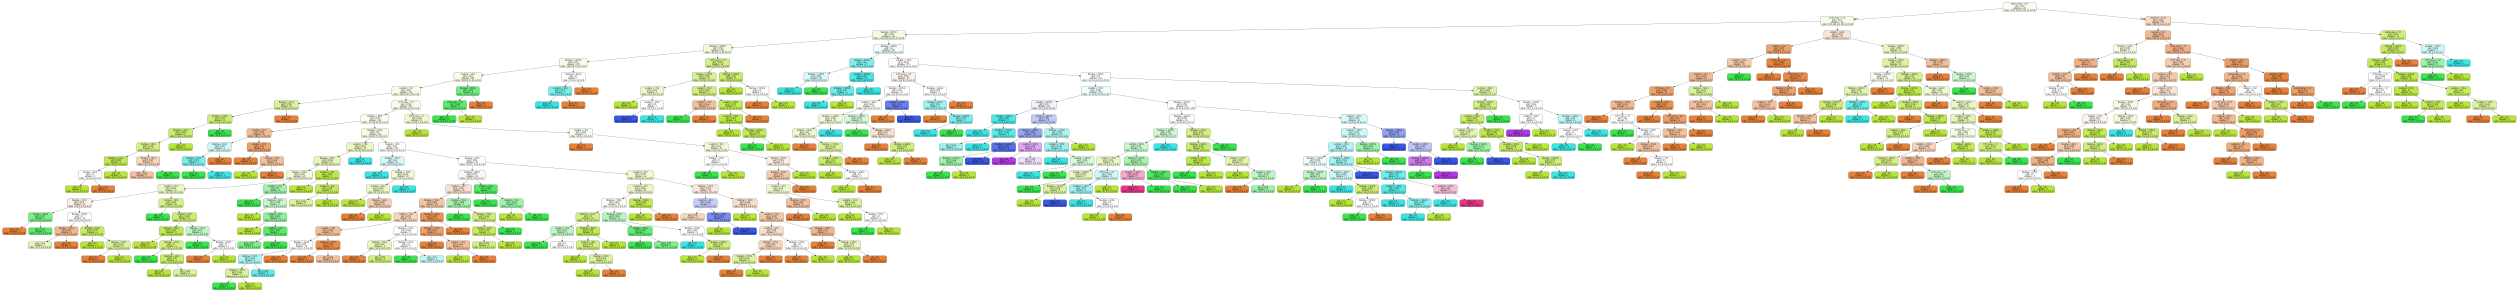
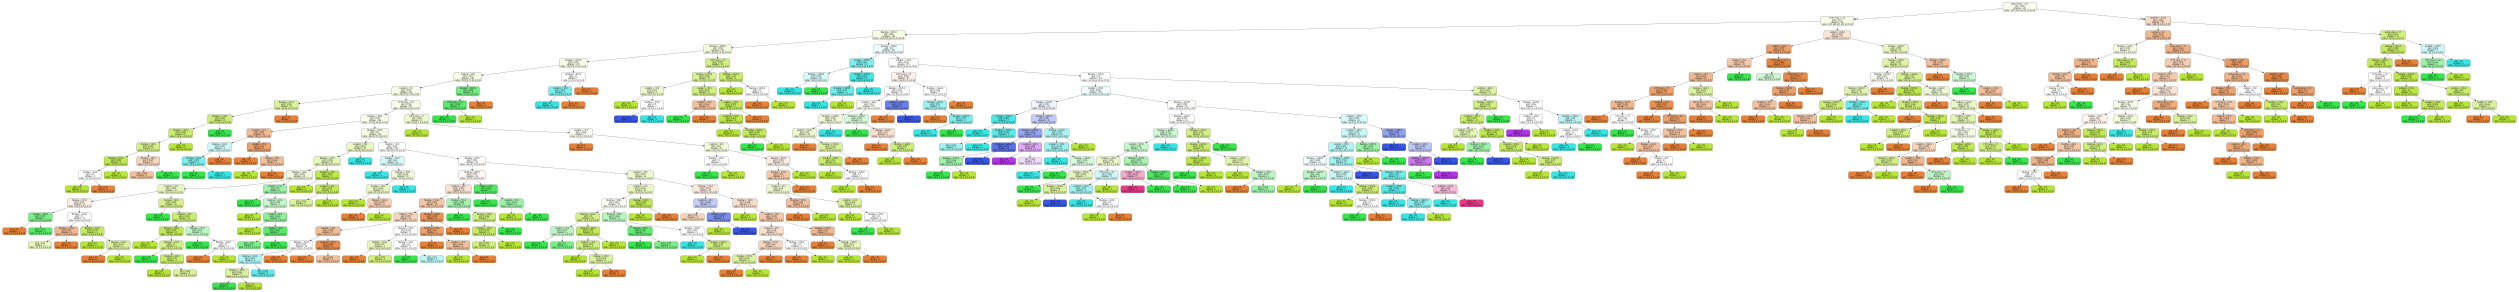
node "gini = 0.0 samples = 8 value = [17, 0, 0, 0, 0, 0, 0]": fillcolor #e58139 -> #cef8d2
node "gini = 0.5 samples = 2 value = [1, 1, 0, 0, 0, 0, 0]": fillcolor #ffffff -> #7bee88
